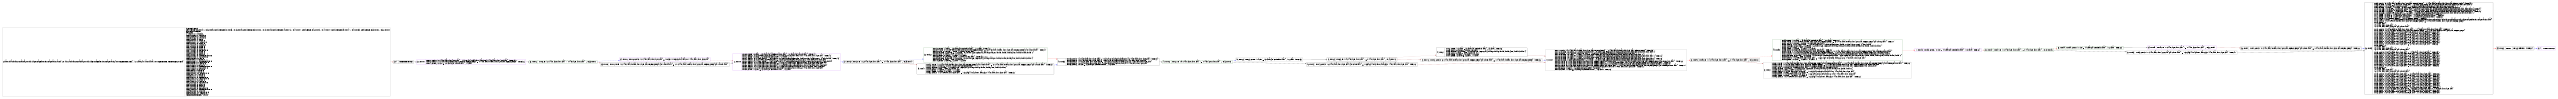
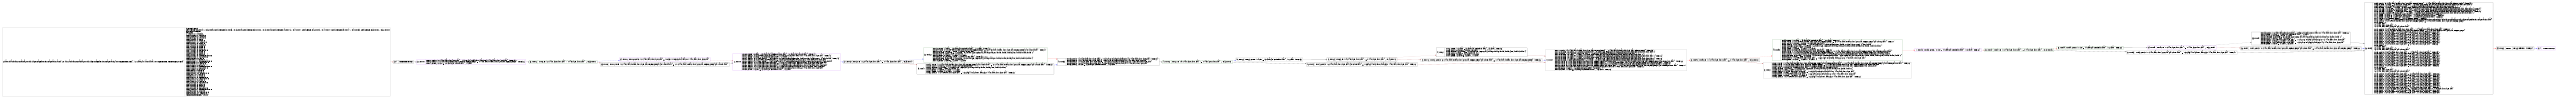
node "55: 0x00dd": added
